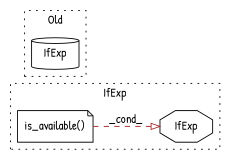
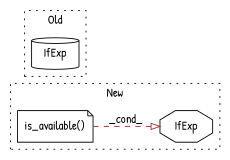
cluster "IfExp": label "IfExp" -> "New"
